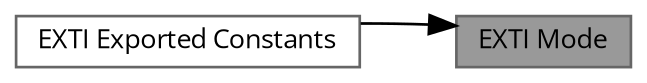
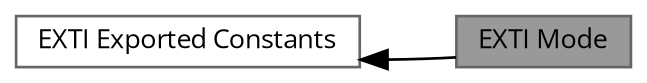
edge "EXTI Exported Constants" -> "EXTI Mode": reversed
